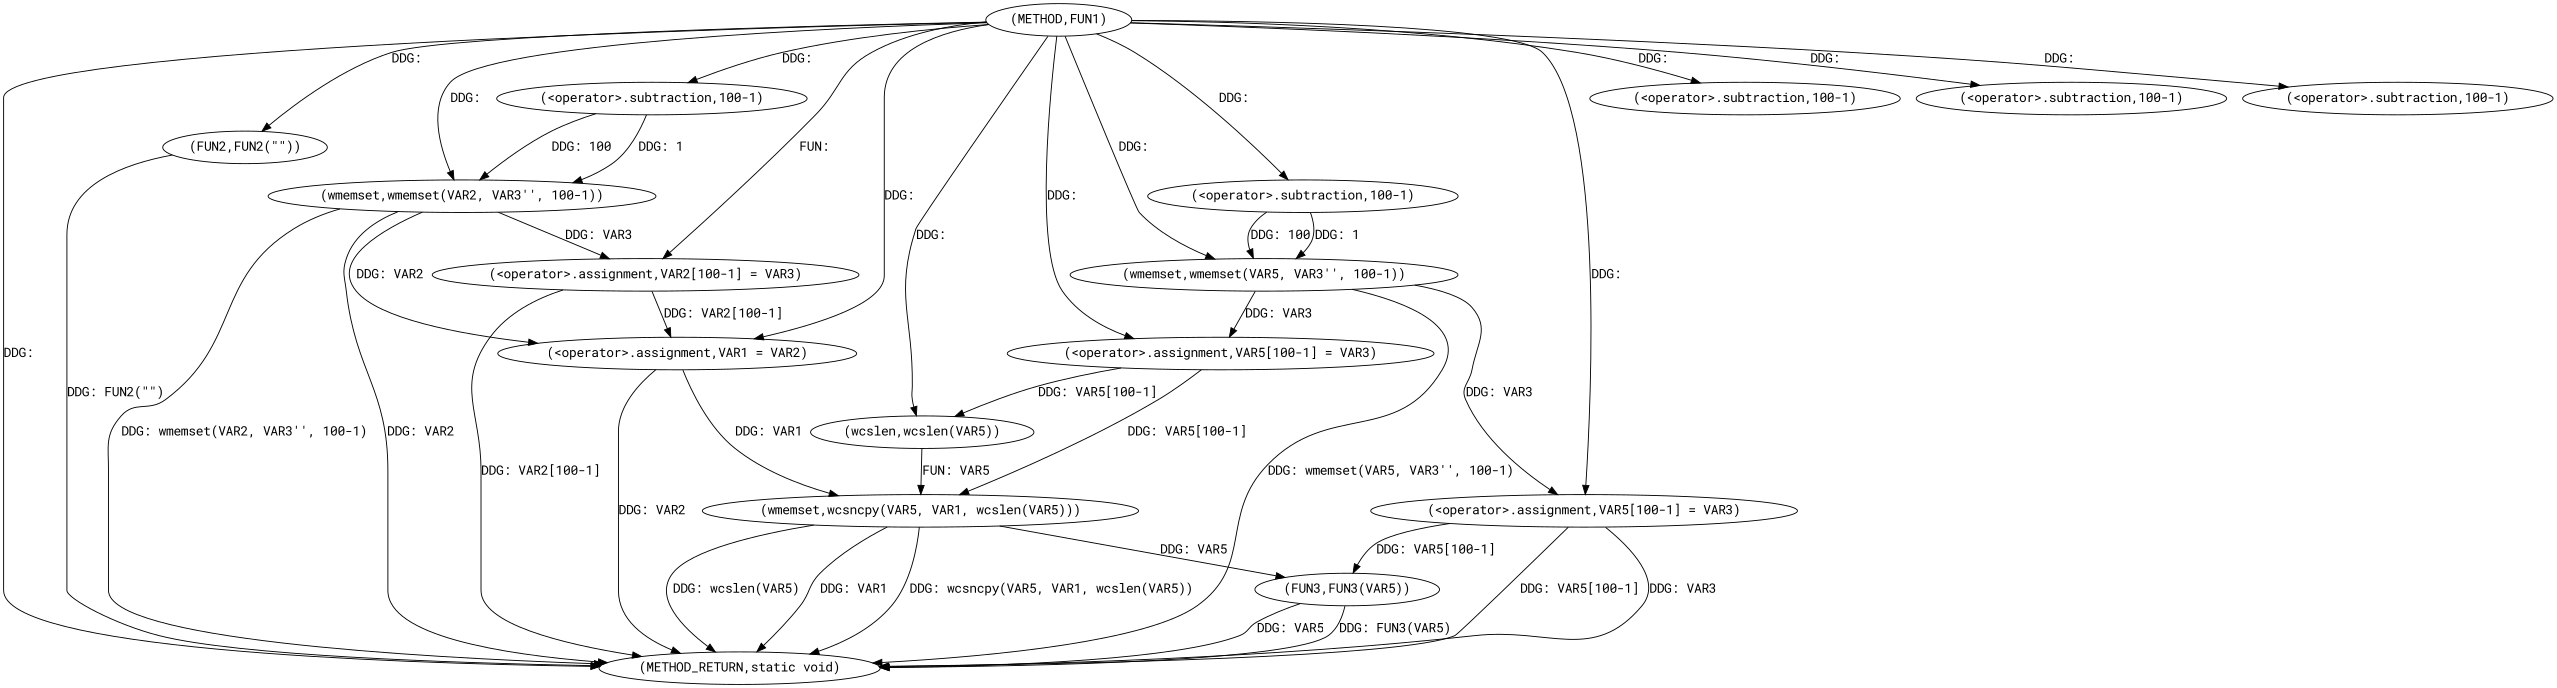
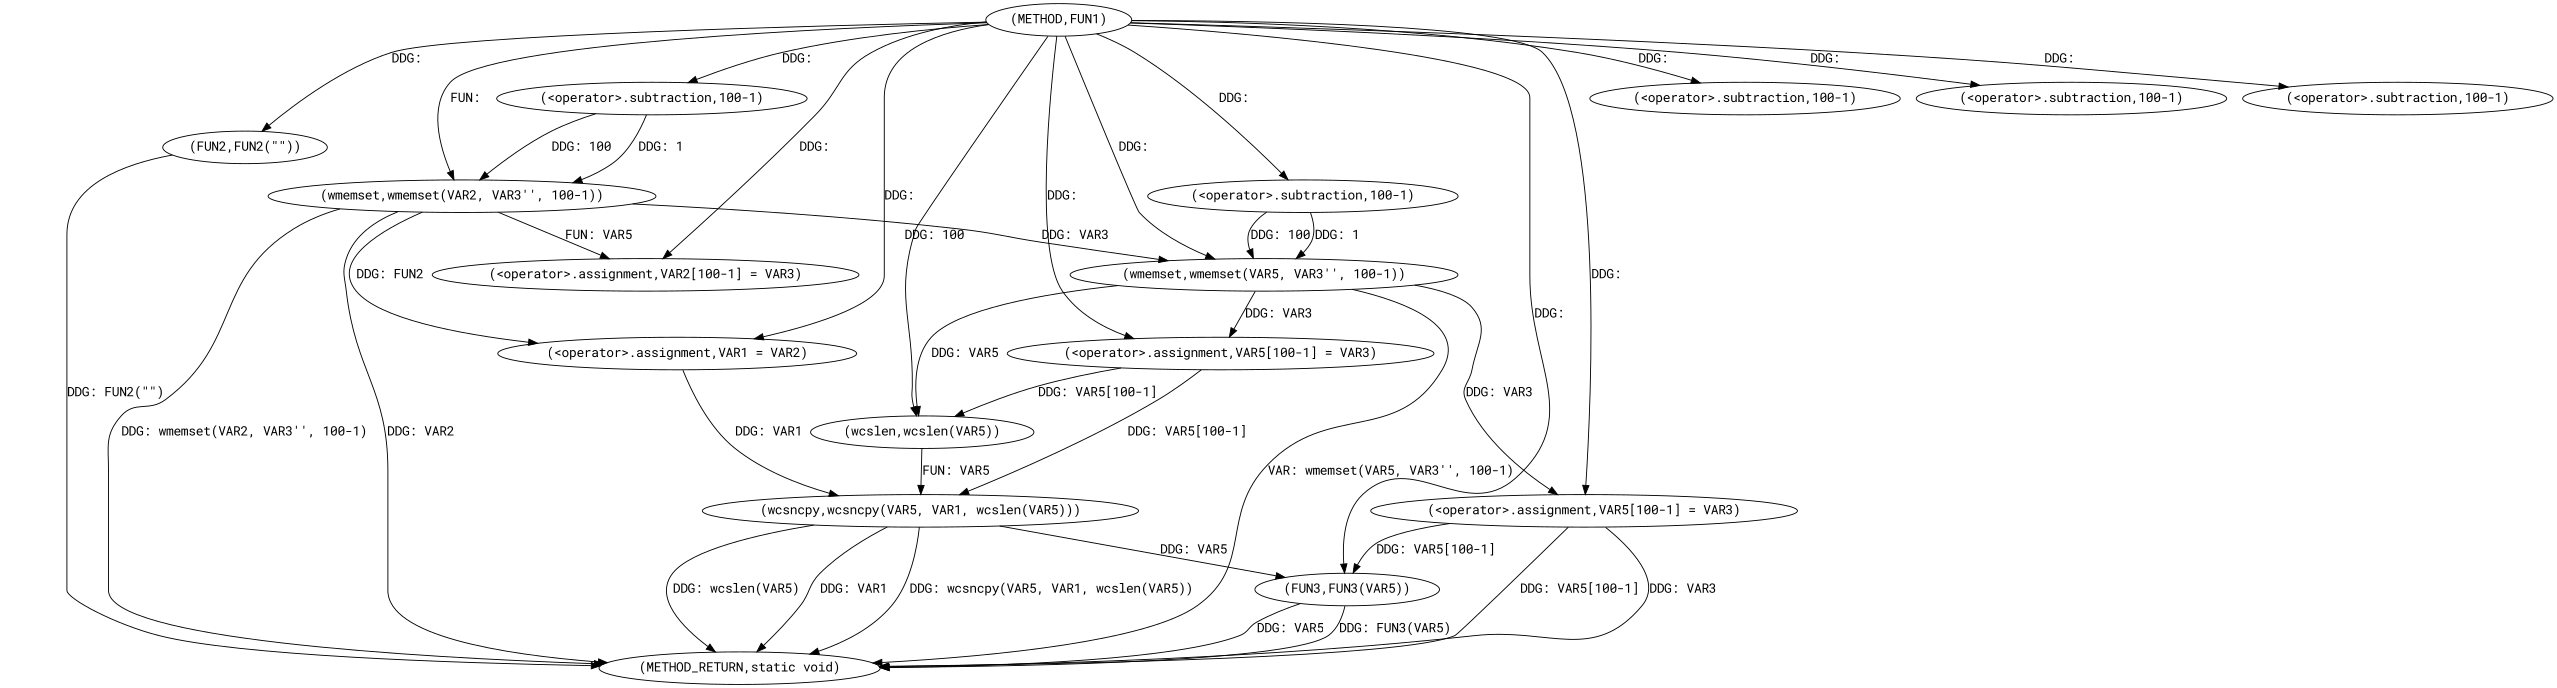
edge "(METHOD,FUN1)" -> "(wmemset,wmemset(VAR2, VAR3'', 100-1))": label "DDG: " -> "FUN: "
edge "(METHOD,FUN1)" -> "(<operator>.assignment,VAR2[100-1] = VAR3)": label "FUN: " -> "DDG: "
edge "(METHOD,FUN1)" -> "(METHOD_RETURN,static void)": now "(METHOD,FUN1)" -> "(FUN3,FUN3(VAR5))"
edge "(wmemset,wmemset(VAR2, VAR3'', 100-1))" -> "(wmemset,wmemset(VAR5, VAR3'', 100-1))": added, label "DDG: VAR3"
edge "(wmemset,wmemset(VAR2, VAR3'', 100-1))" -> "(<operator>.assignment,VAR2[100-1] = VAR3)": label "DDG: VAR3" -> "FUN: VAR5"
edge "(METHOD,FUN1)" -> "(wcslen,wcslen(VAR5))": label "DDG: " -> "DDG: 100"
edge "(wmemset,wmemset(VAR2, VAR3'', 100-1))" -> "(<operator>.assignment,VAR1 = VAR2)": label "DDG: VAR2" -> "DDG: FUN2"
edge "(<operator>.assignment,VAR2[100-1] = VAR3)" -> "(<operator>.assignment,VAR1 = VAR2)": removed, label "DDG: VAR2[100-1]"
edge "(wmemset,wmemset(VAR5, VAR3'', 100-1))" -> "(wcslen,wcslen(VAR5))": added, label "DDG: VAR5"
edge "(wmemset,wmemset(VAR5, VAR3'', 100-1))" -> "(METHOD_RETURN,static void)": label "DDG: wmemset(VAR5, VAR3'', 100-1)" -> "VAR: wmemset(VAR5, VAR3'', 100-1)"
edge "(<operator>.assignment,VAR2[100-1] = VAR3)" -> "(METHOD_RETURN,static void)": removed, label "DDG: VAR2[100-1]"
node "(wmemset,wcsncpy(VAR5, VAR1, wcslen(VAR5)))": label "(wmemset,wcsncpy(VAR5, VAR1, wcslen(VAR5)))" -> "(wcsncpy,wcsncpy(VAR5, VAR1, wcslen(VAR5)))"
edge "(<operator>.assignment,VAR1 = VAR2)" -> "(METHOD_RETURN,static void)": removed, label "DDG: VAR2"
